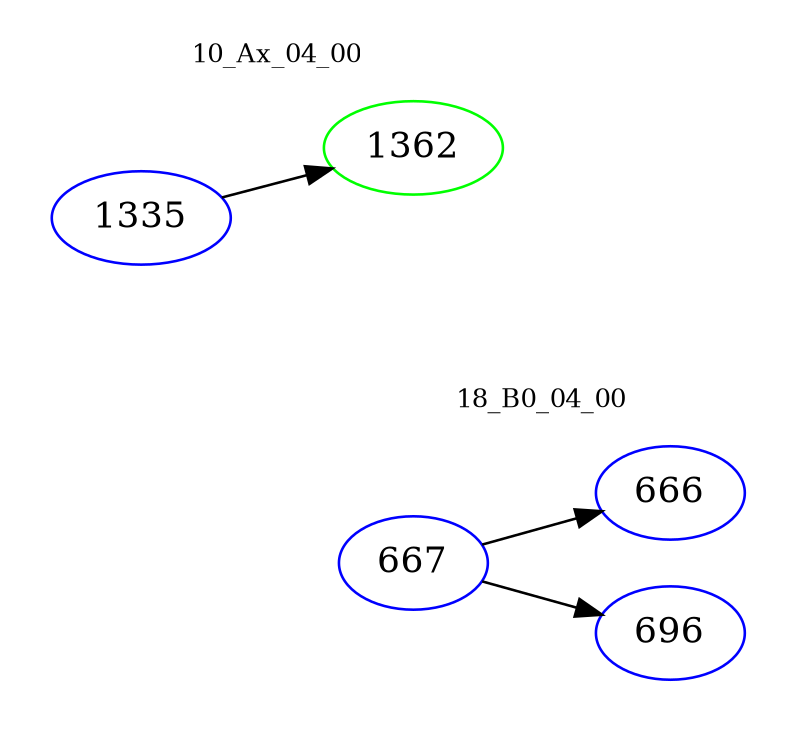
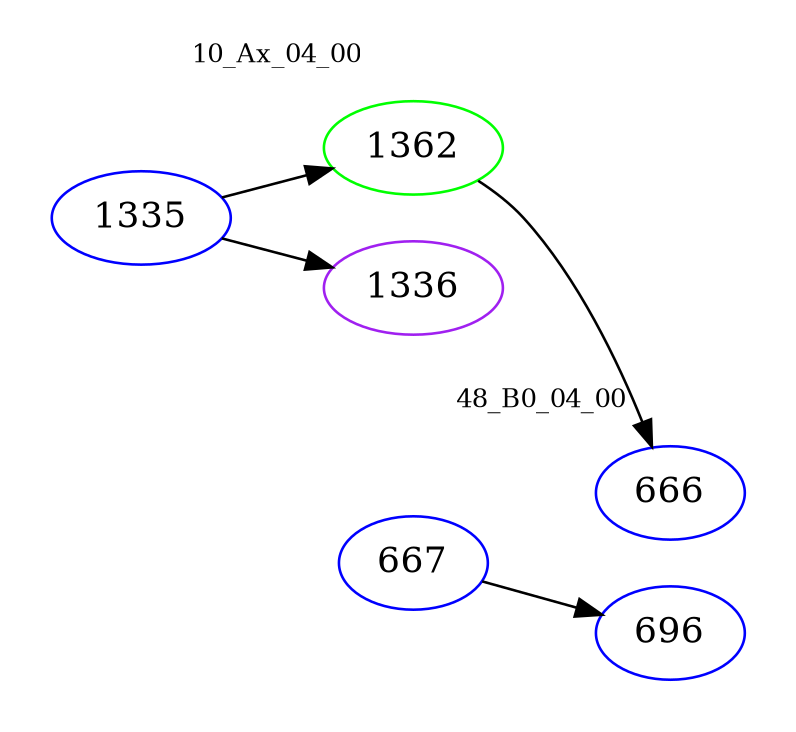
node "1336": added
cluster "18_B0_04_00": label "18_B0_04_00" -> "48_B0_04_00"
edge "667" -> "666": now "1362" -> "666"
